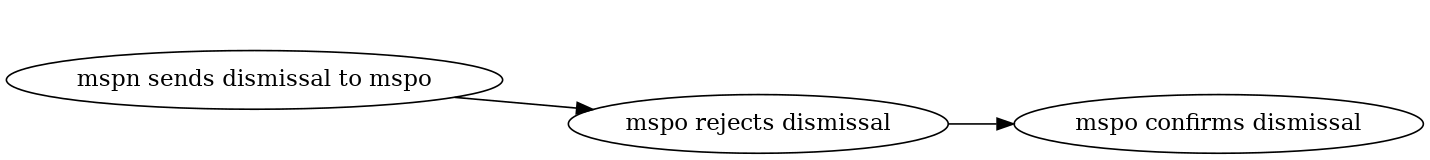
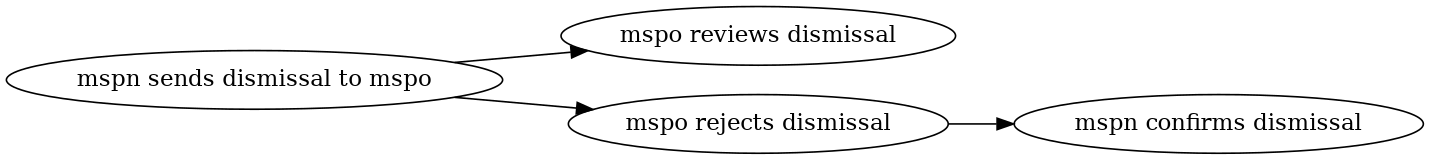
node "mspo reviews dismissal": added
node "mspo confirms dismissal": label "mspo confirms dismissal" -> "mspn confirms dismissal"
